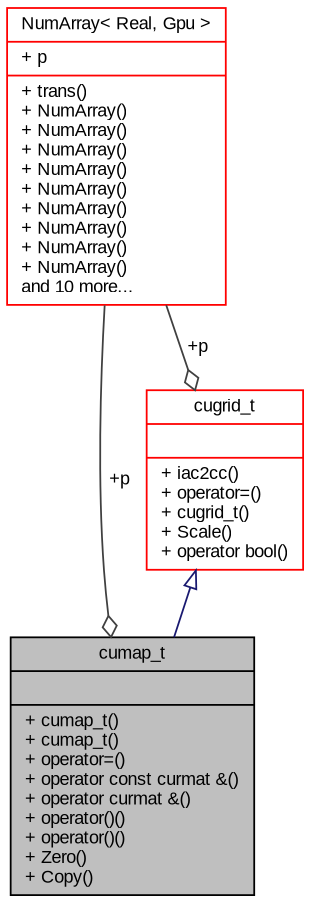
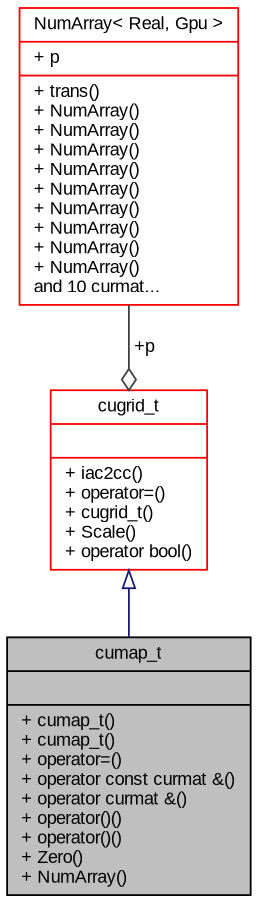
node "NumArray< Real, Gpu >": text "and 10 more..." -> "and 10 curmat..."
edge "NumArray< Real, Gpu >" -> "cumap_t": removed, label "+p"
node "cumap_t": text "+ Copy()" -> "+ NumArray()"
